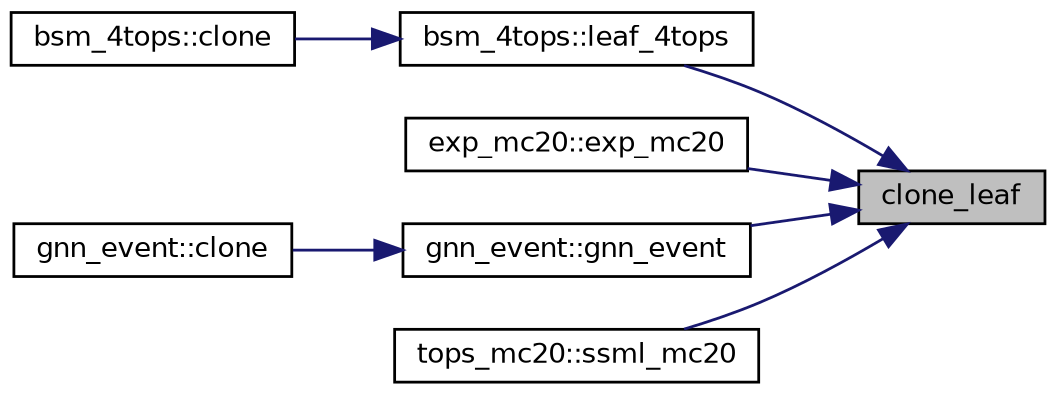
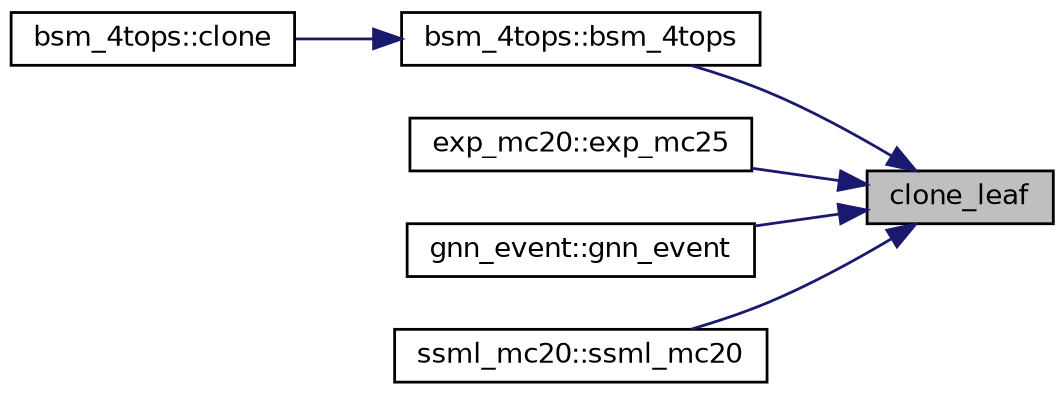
node "bsm_4tops::leaf_4tops": label "bsm_4tops::leaf_4tops" -> "bsm_4tops::bsm_4tops"
node "exp_mc20::exp_mc20": label "exp_mc20::exp_mc20" -> "exp_mc20::exp_mc25"
node "gnn_event::clone": removed
node "tops_mc20::ssml_mc20": label "tops_mc20::ssml_mc20" -> "ssml_mc20::ssml_mc20"
